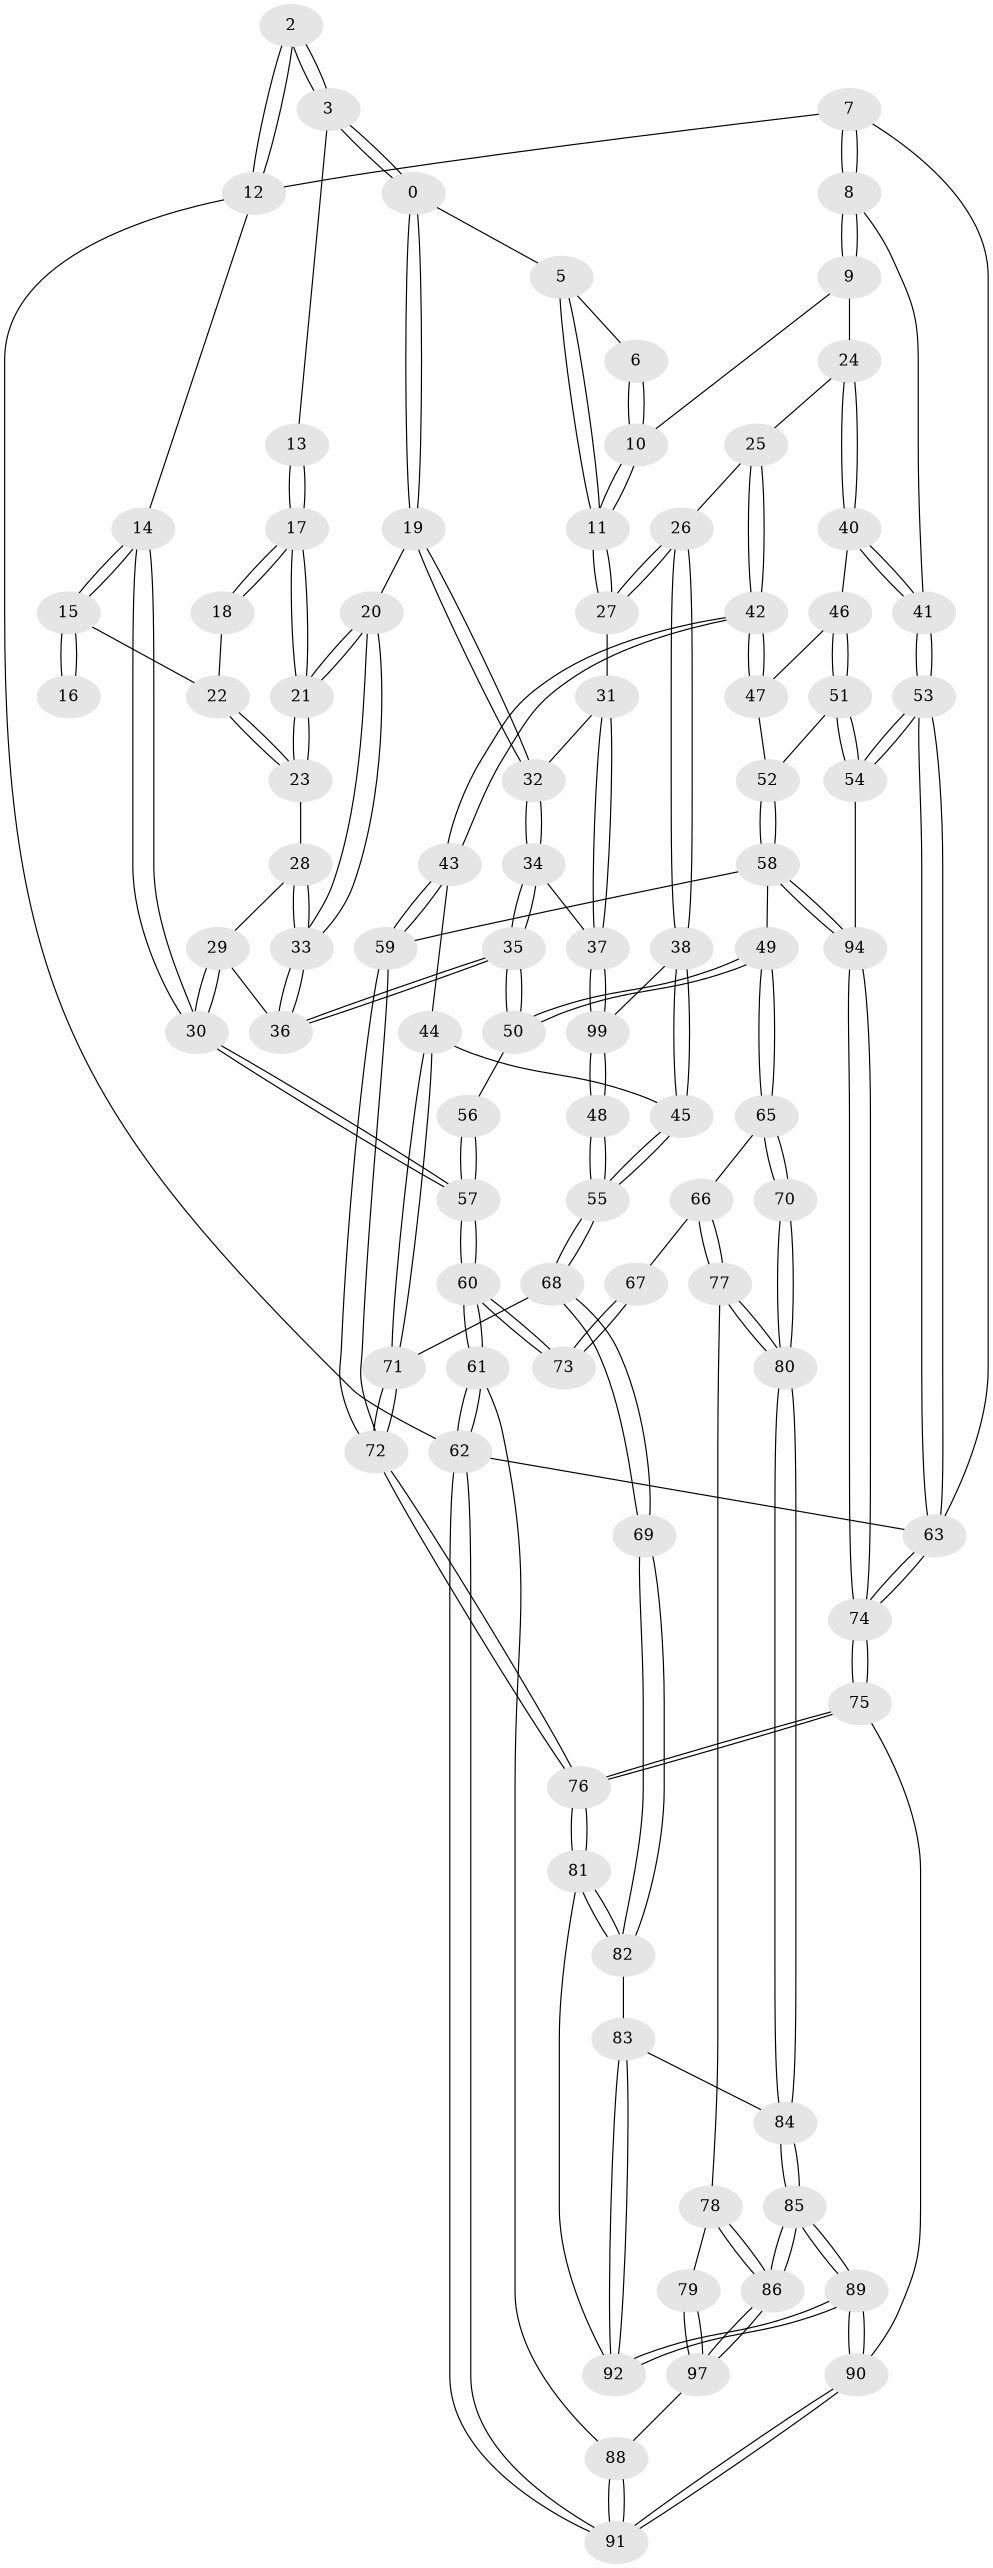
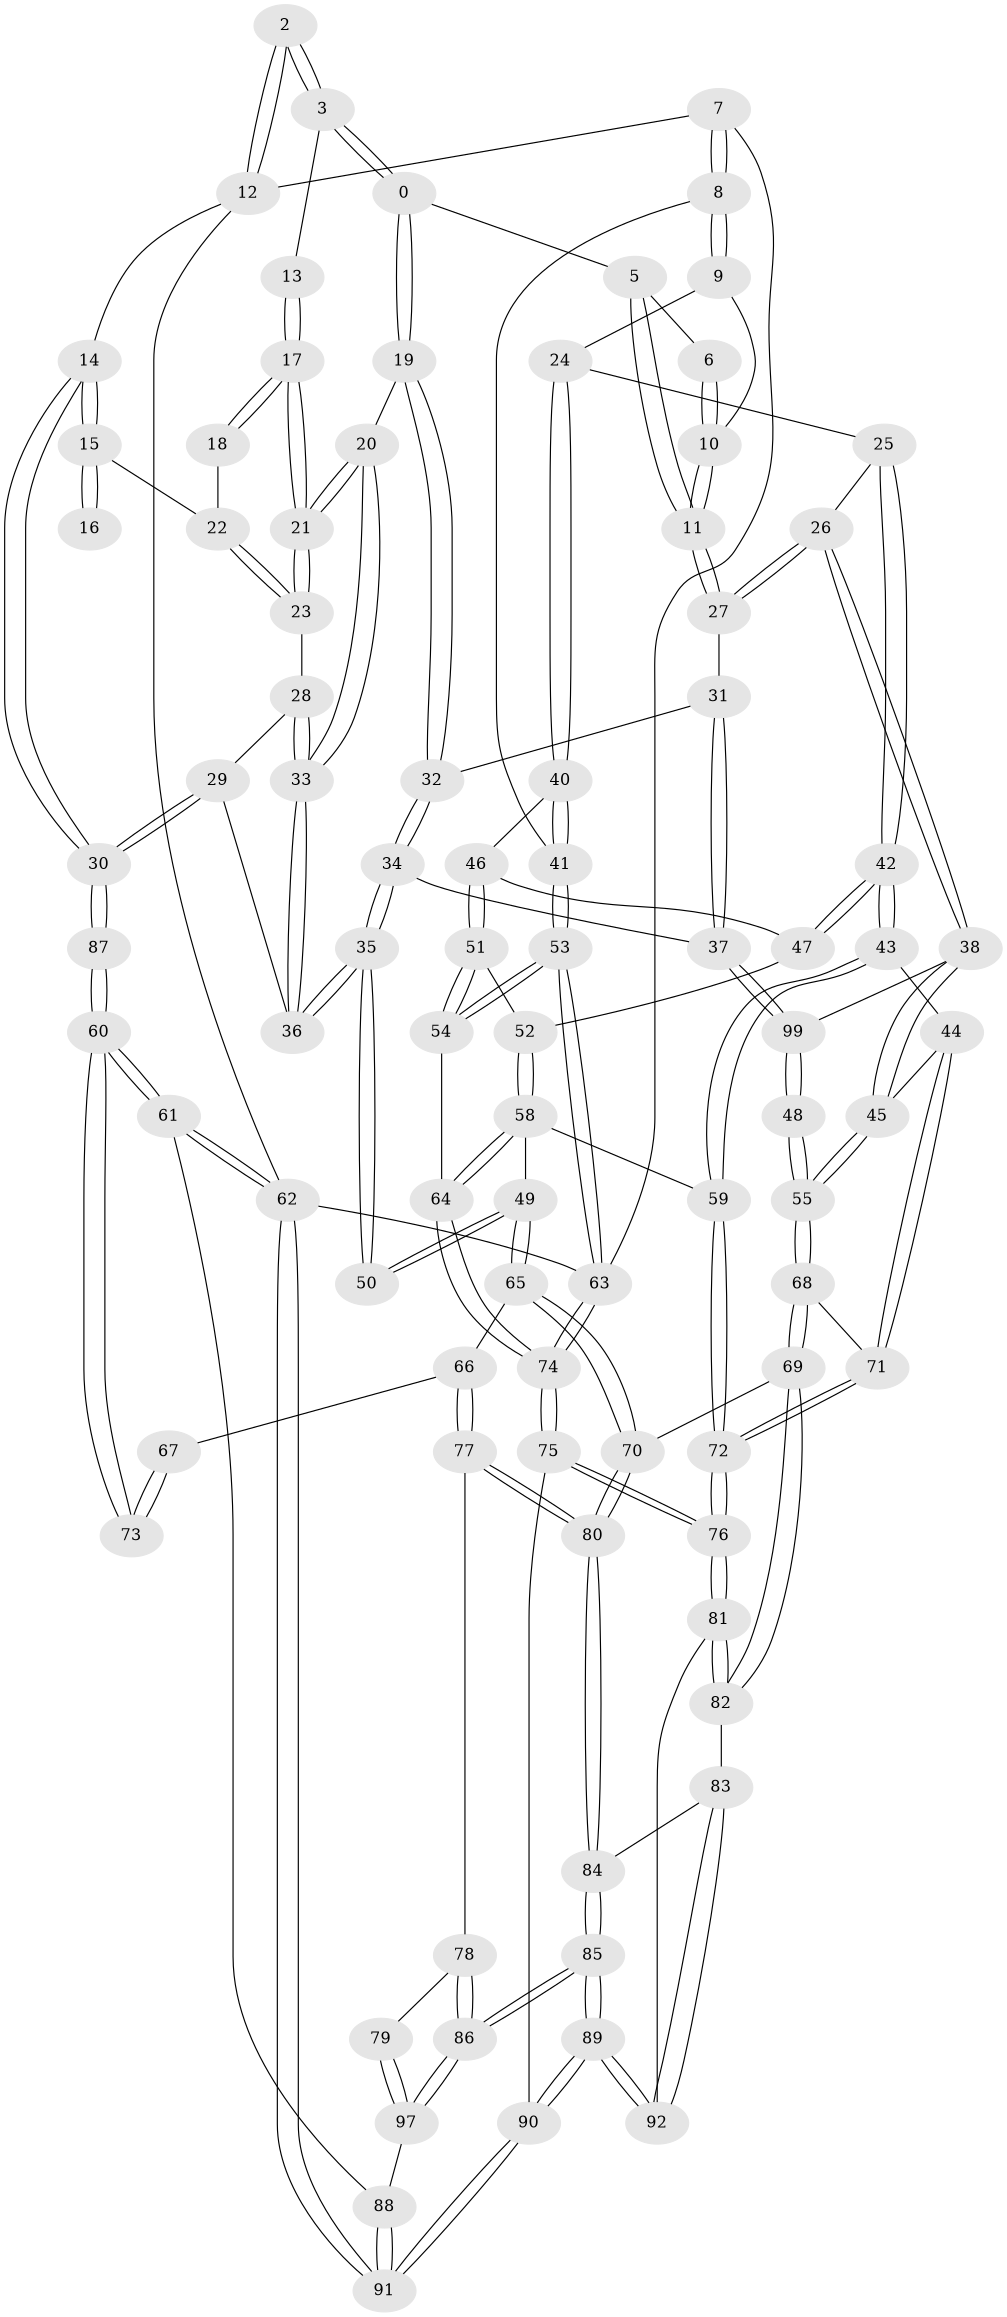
node "94": label "94" -> "64"
node "56": removed
node "57": label "57" -> "87"
edge "69" -- "70": added
